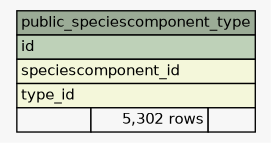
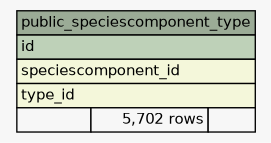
node "public_speciescomponent_type": text "5,302 rows" -> "5,702 rows"
